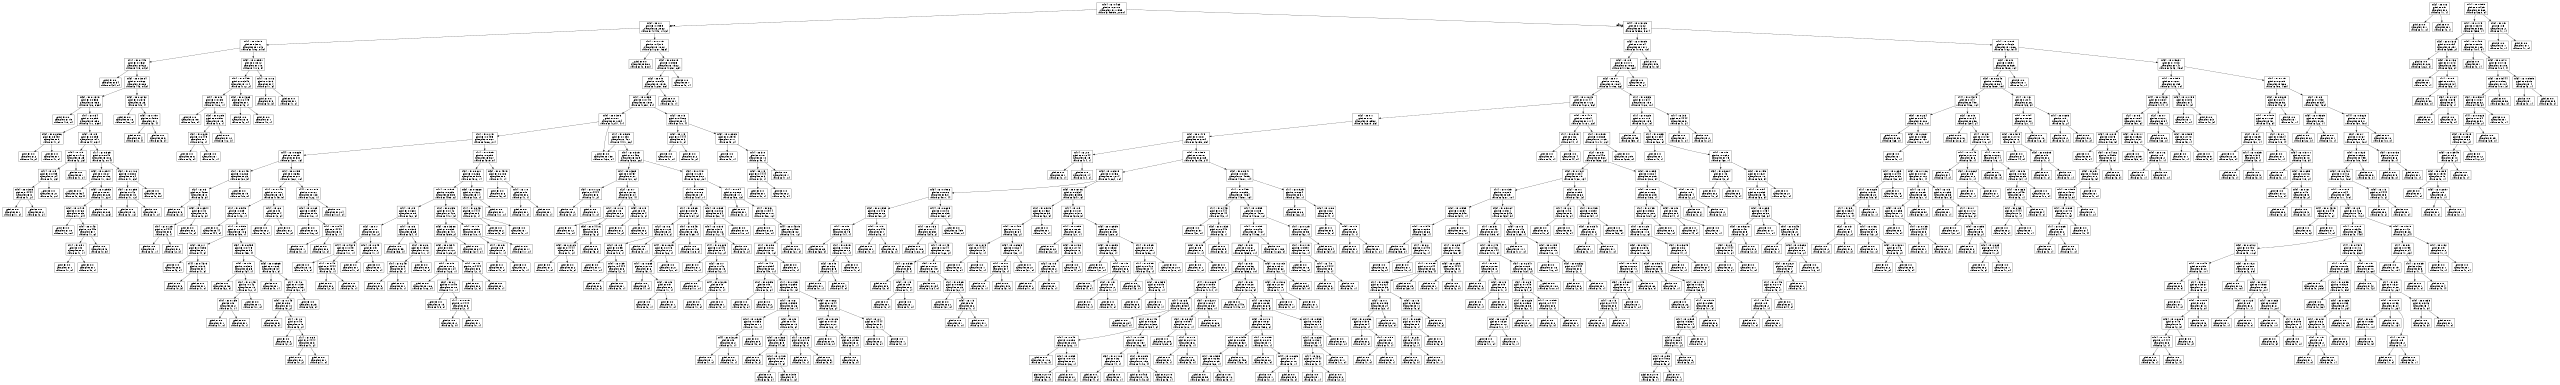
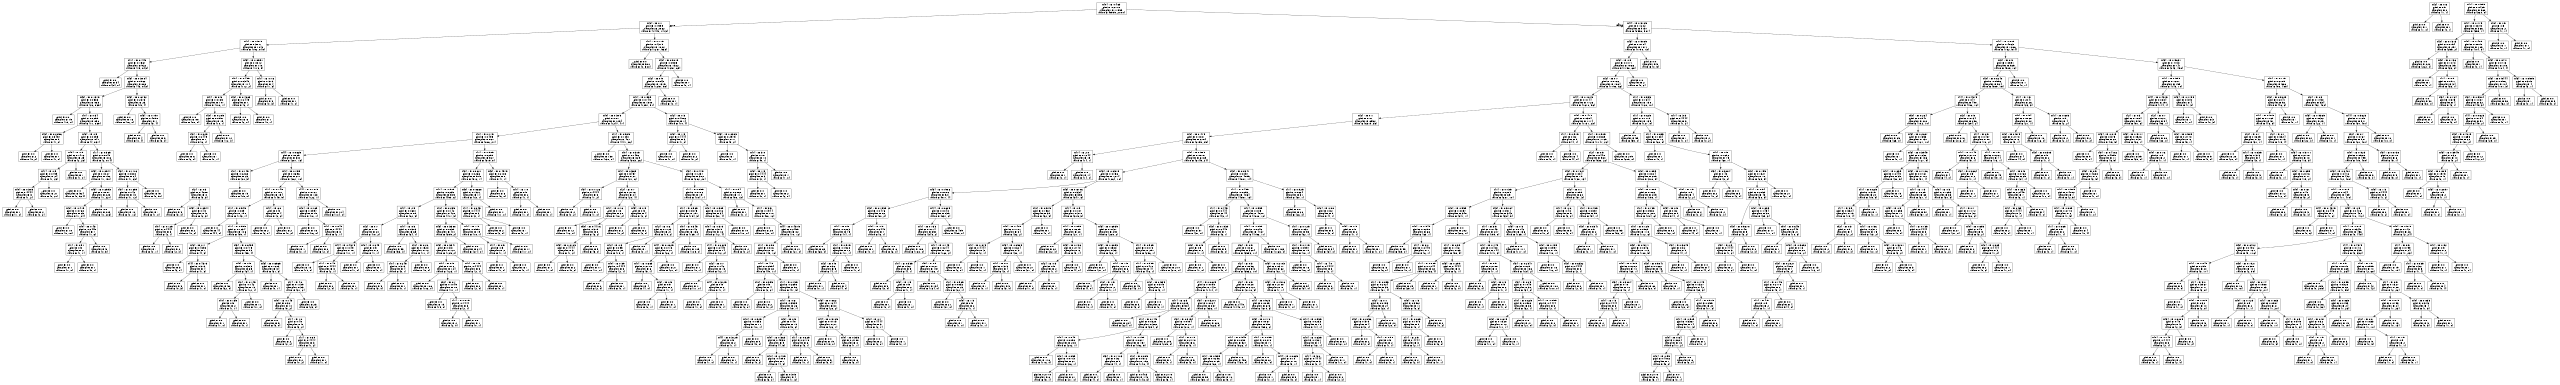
edge "X[0] <= 0.305 gini = 0.07 samples = 1294 value = [1247, 47]" -> "gini = 0.0 samples = 138 value = [138, 0]": now "X[0] <= 0.305 gini = 0.07 samples = 1294 value = [1247, 47]" -> "X[1] <= 0.525 gini = 0.1051 samples = 467 value = [441, 26]"
node "X[3] <= 0.3949 gini = 0.1236 samples = 136 value = [127, 9]": added
edge "X[0] <= 0.145 gini = 0.2268 samples = 23 value = [20, 3]" -> "X[2] <= 0.3 gini = 0.4688 samples = 8 value = [5, 3]": removed
edge "X[0] <= 0.635 gini = 0.1454 samples = 38 value = [35, 3]" -> "X[3] <= 0.5678 gini = 0.48 samples = 5 value = [3, 2]": now "X[1] <= 0.94 gini = 0.2055 samples = 43 value = [38, 5]" -> "X[3] <= 0.5678 gini = 0.48 samples = 5 value = [3, 2]"
edge "X[0] <= 0.725 gini = 0.0965 samples = 118 value = [112, 6]" -> "X[3] <= 0.5771 gini = 0.0846 samples = 113 value = [108, 5]": added
edge "X[0] <= 0.815 gini = 0.0799 samples = 24 value = [1, 23]" -> "X[7] <= 7.5 gini = 0.5 samples = 2 value = [1, 1]": now "X[0] <= 0.8 gini = 0.1653 samples = 11 value = [1, 10]" -> "X[7] <= 7.5 gini = 0.5 samples = 2 value = [1, 1]"
